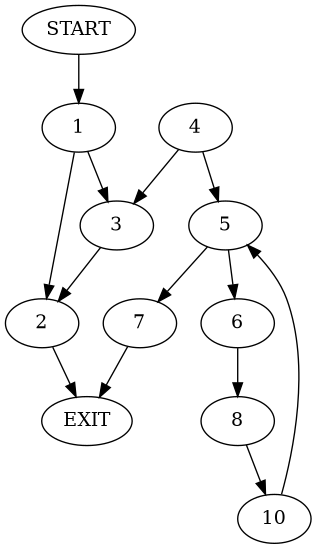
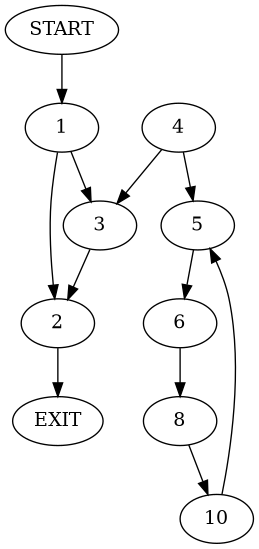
node "7": removed
